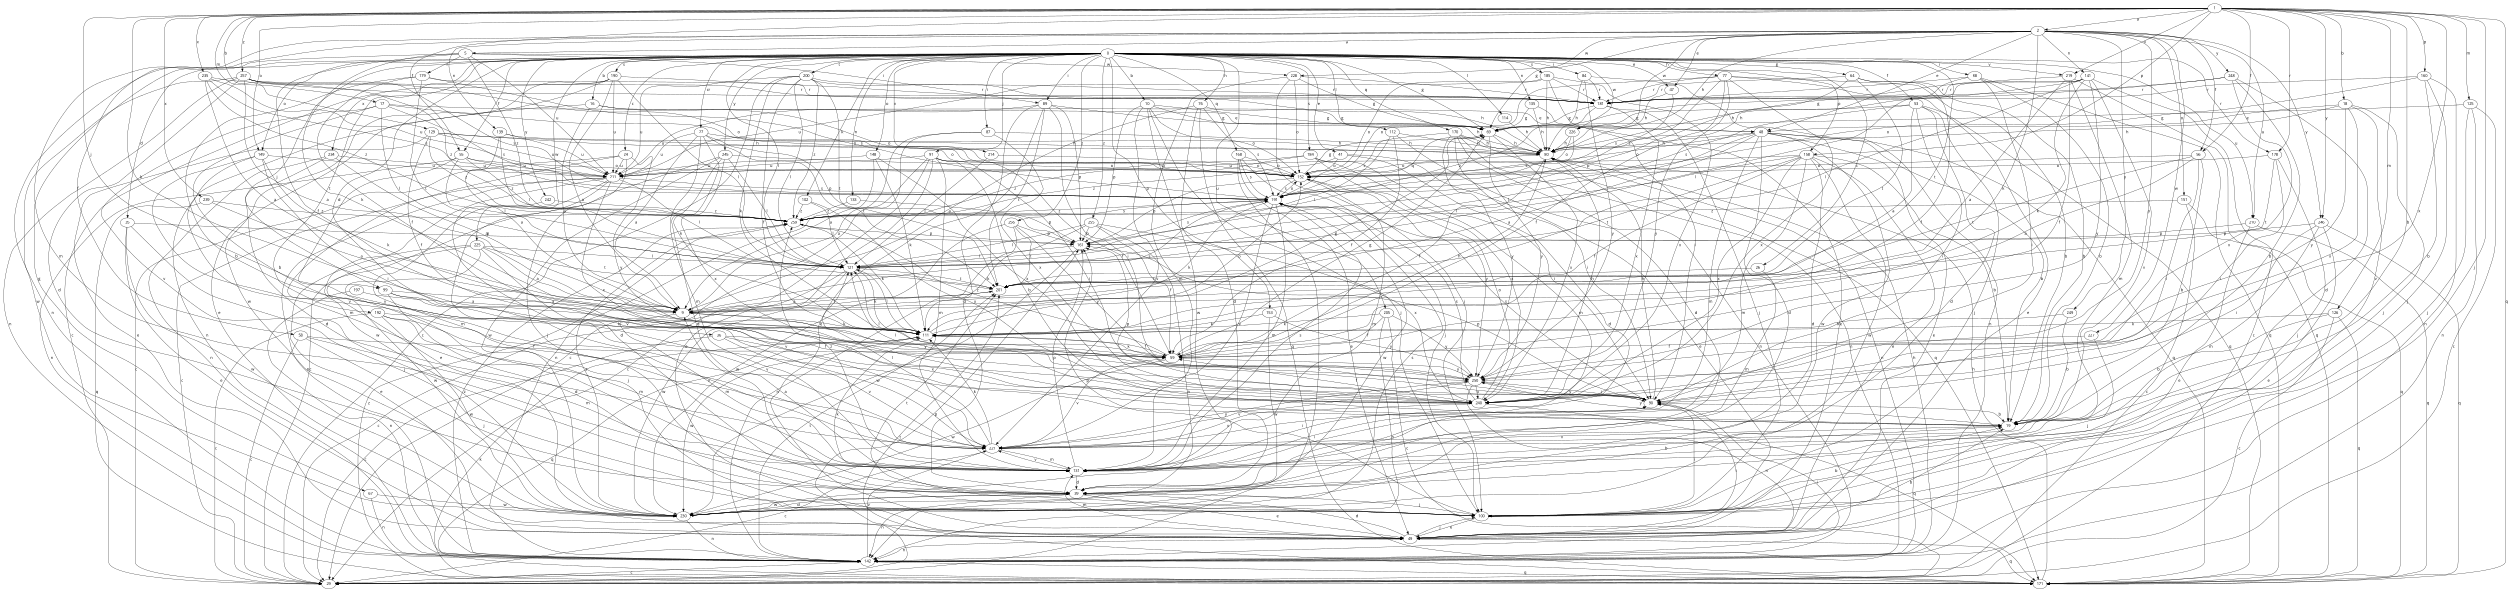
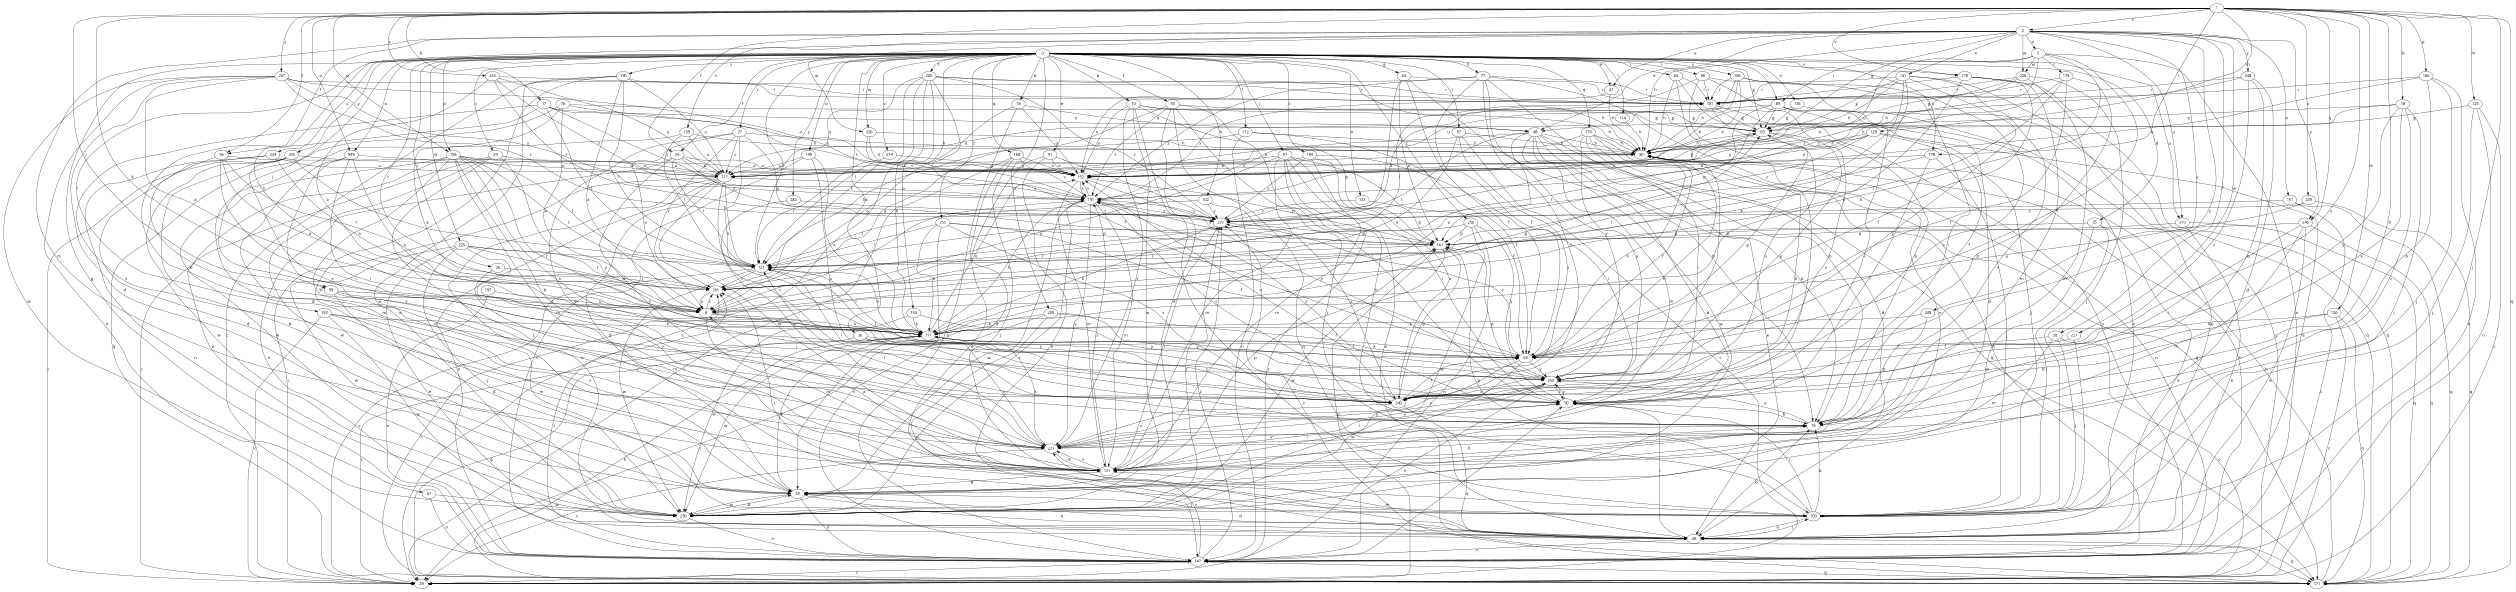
edge "0" -> "76": removed, label "h"
node "149": label "149" -> "849"
edge "69" -> "191": label "q" -> "s"
